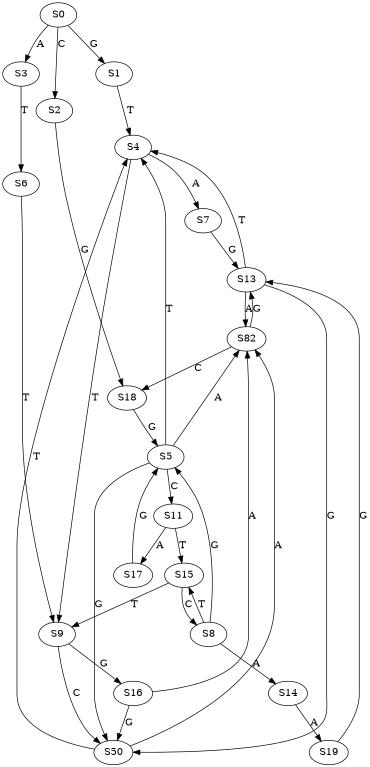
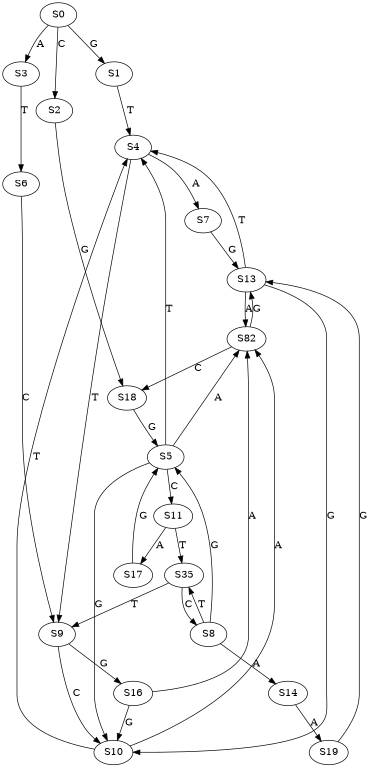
edge "S6" -> "S9": label "T" -> "C"
node "S15": label "S15" -> "S35"
node "S50": label "S50" -> "S10"
